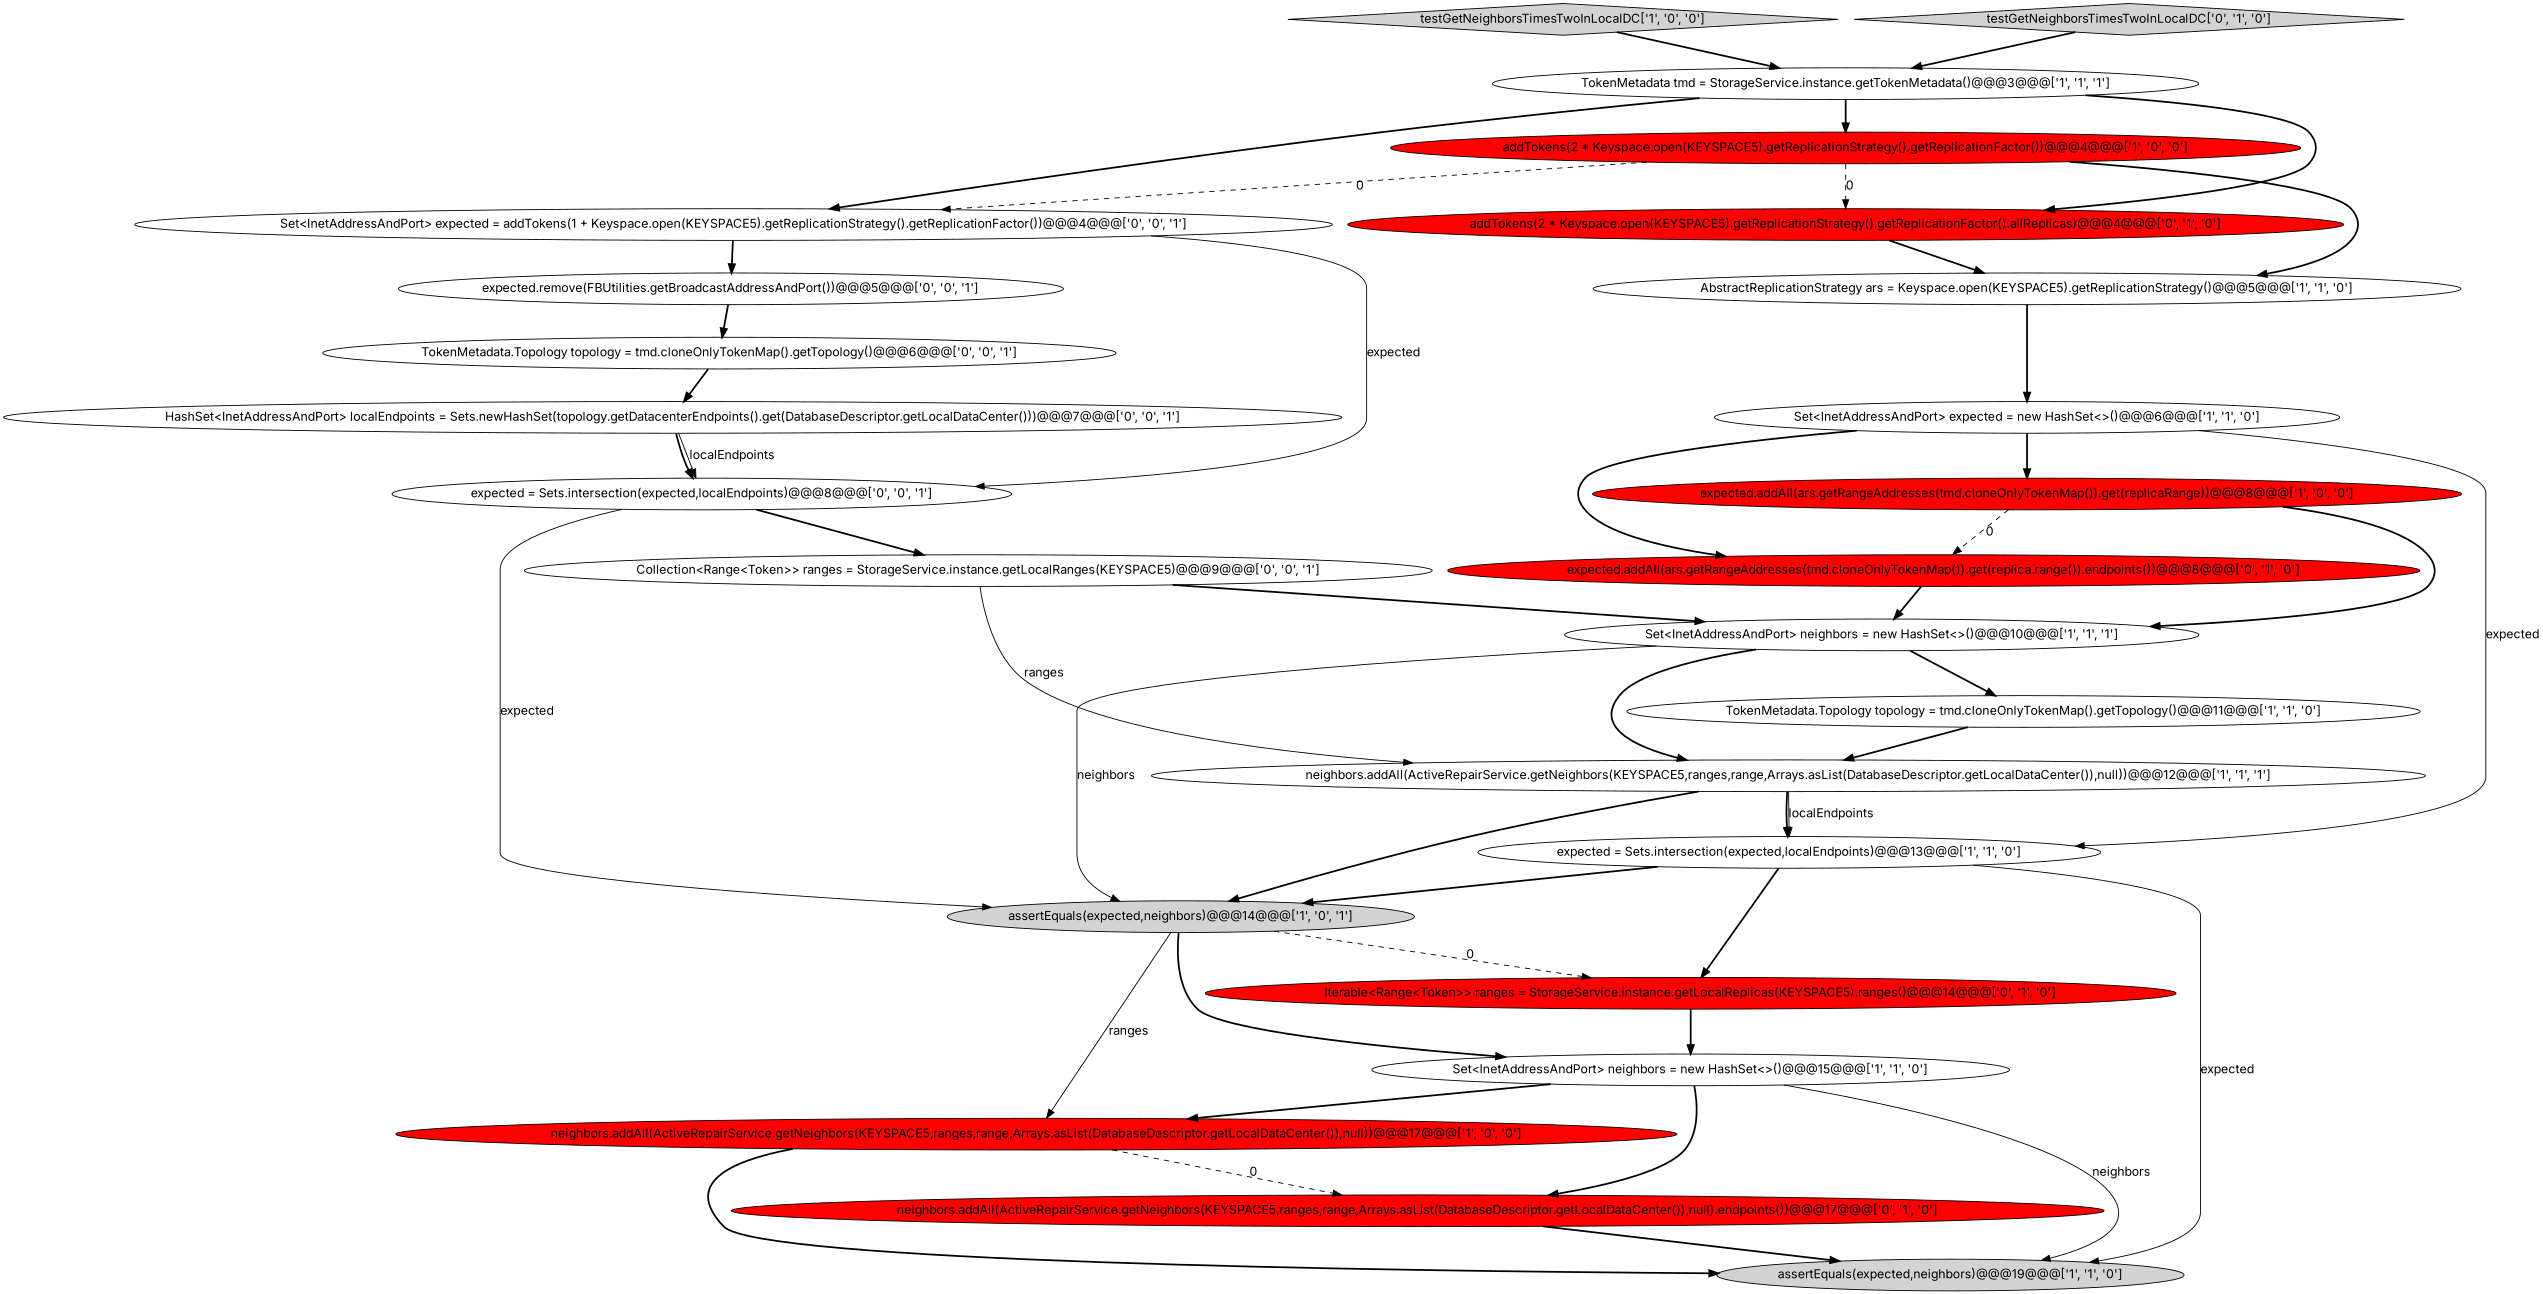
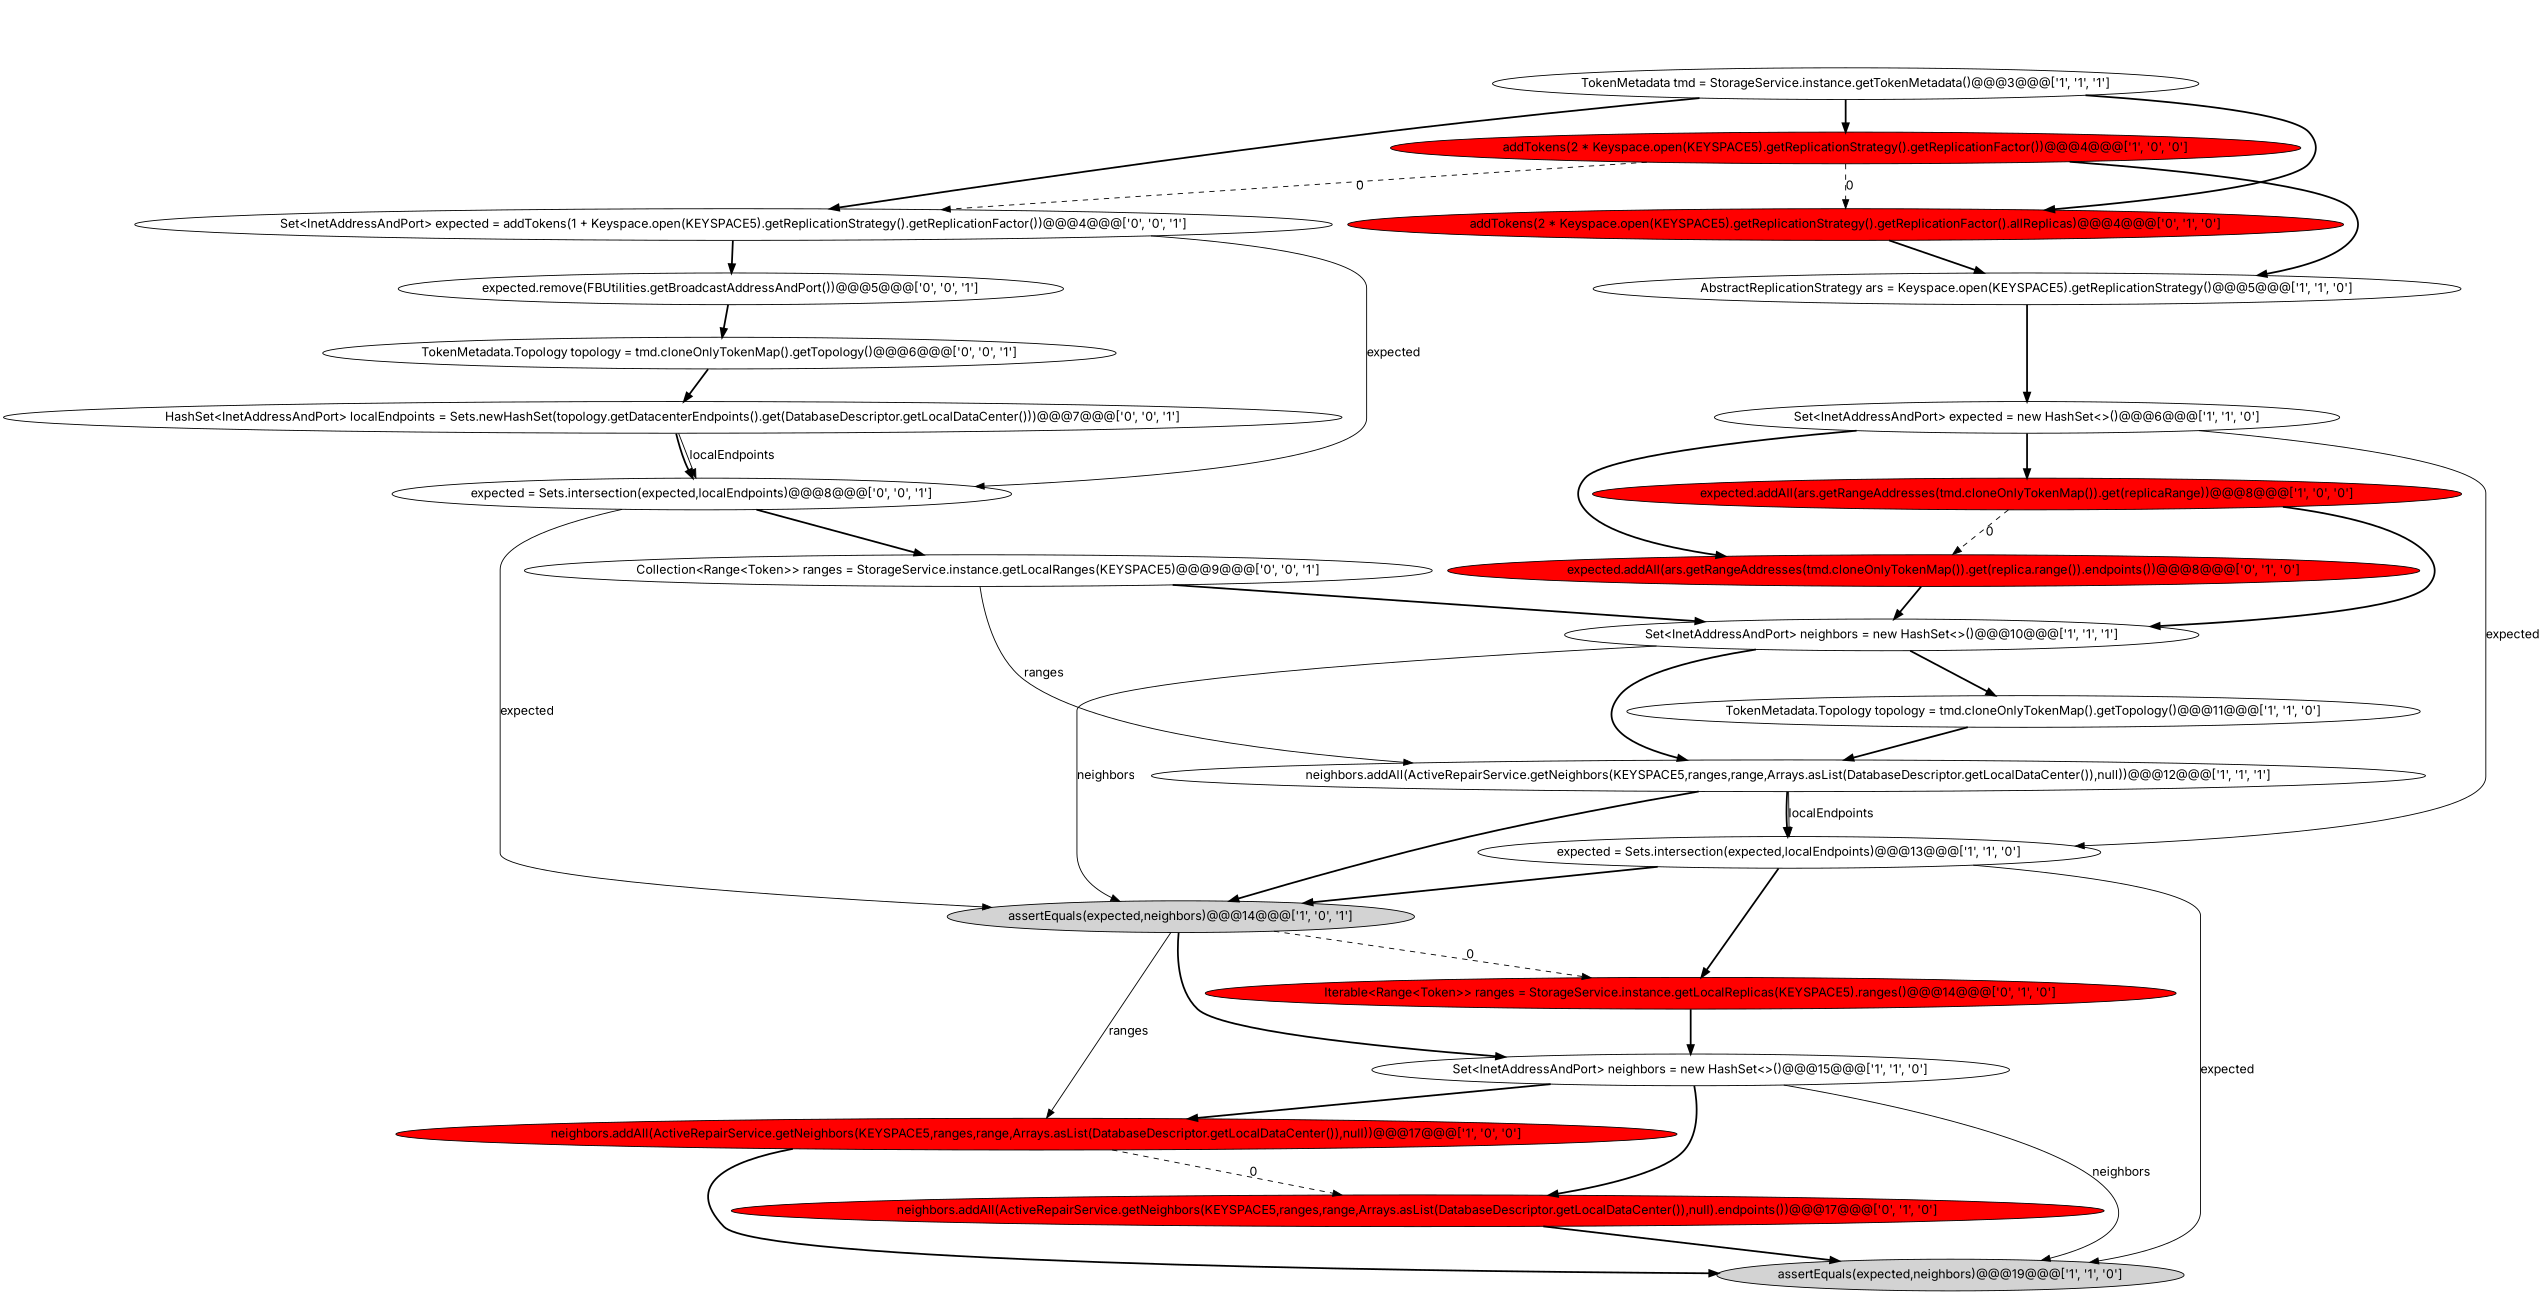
node "testGetNeighborsTimesTwoInLocalDC['1', '0', '0']": removed
node "testGetNeighborsTimesTwoInLocalDC['0', '1', '0']": removed
